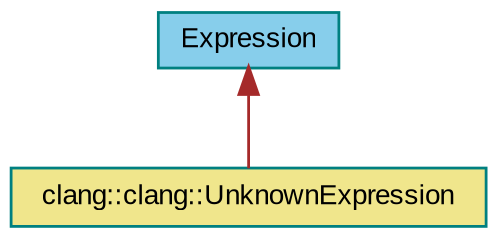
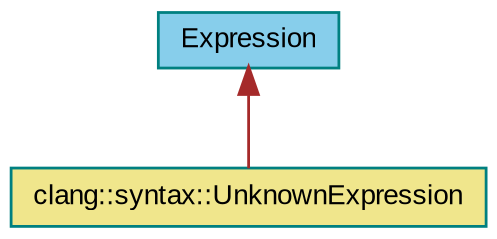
node "clang::clang::UnknownExpression": label "clang::clang::UnknownExpression" -> "clang::syntax::UnknownExpression"
